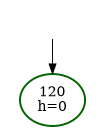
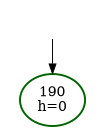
node "120 h=0": label "120 h=0" -> "190 h=0"
